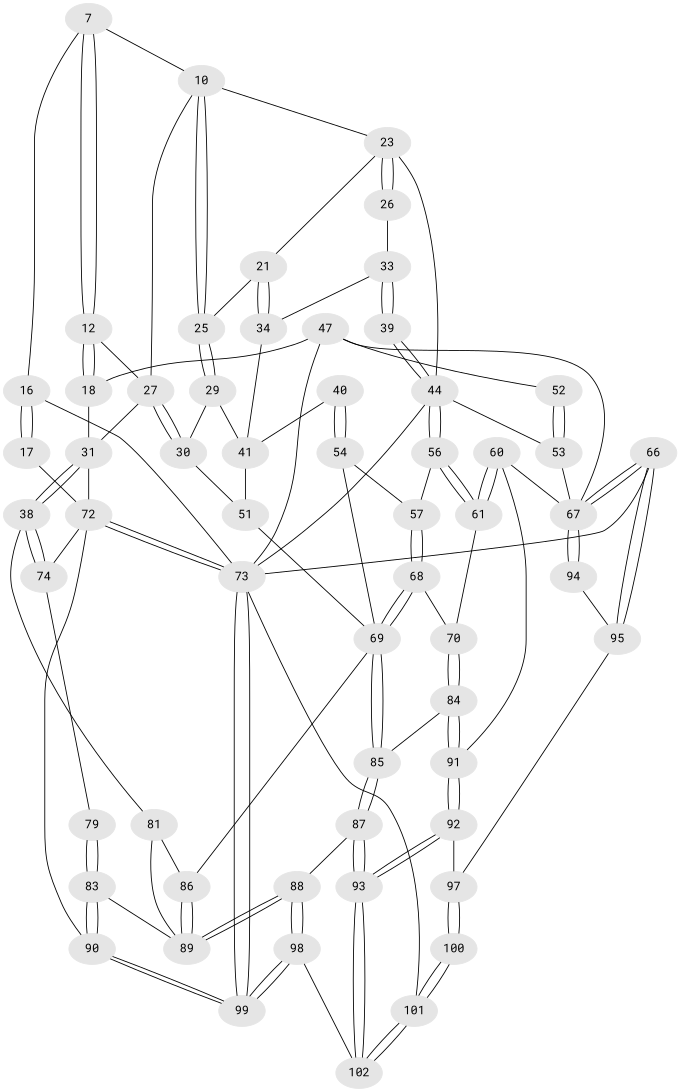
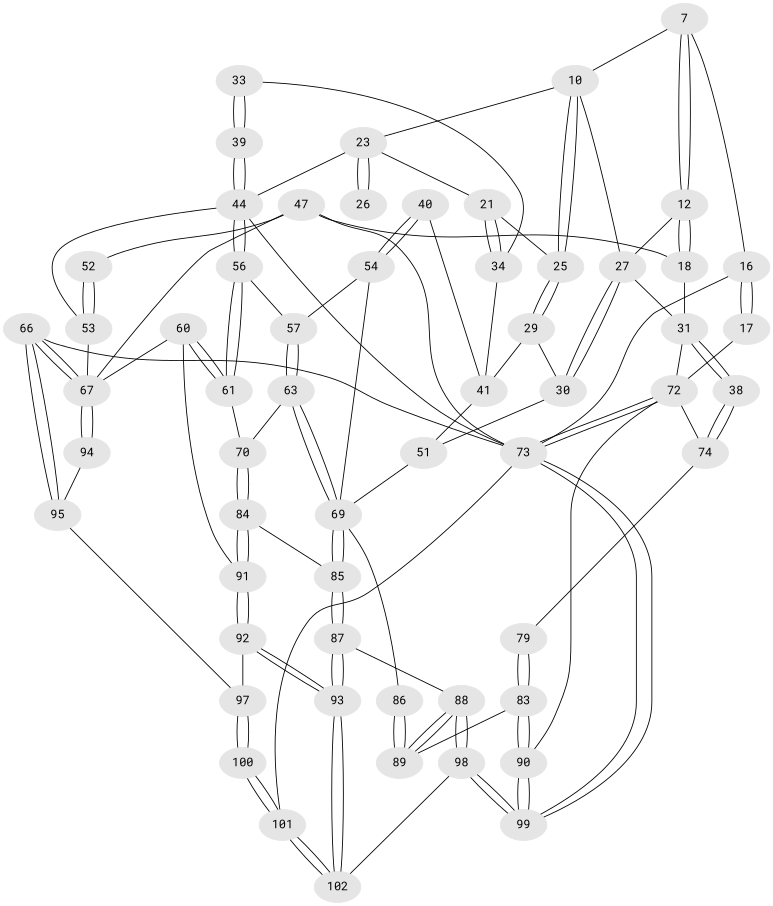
edge "26" -- "33": removed
node "68": label "68" -> "63"
node "81": removed
